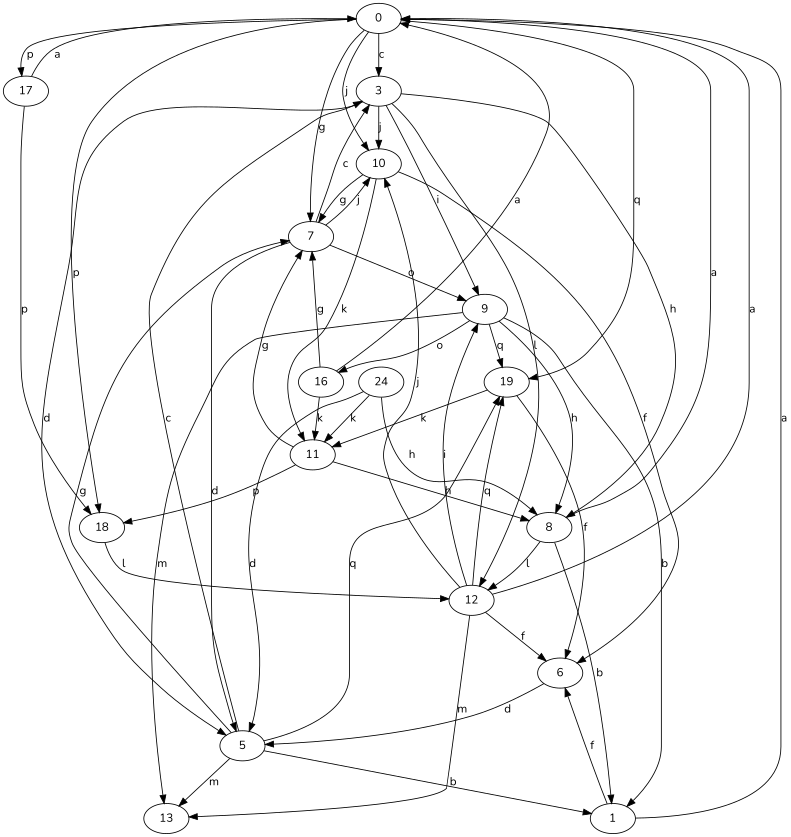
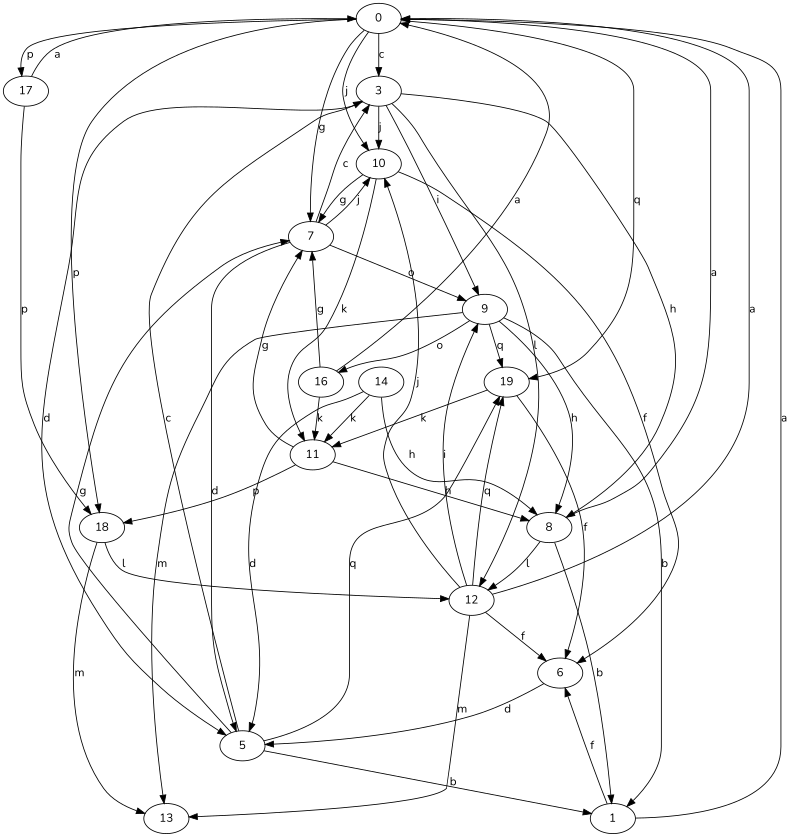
node "24": label "24" -> "14"
edge "5" -> "13": now "18" -> "13"
